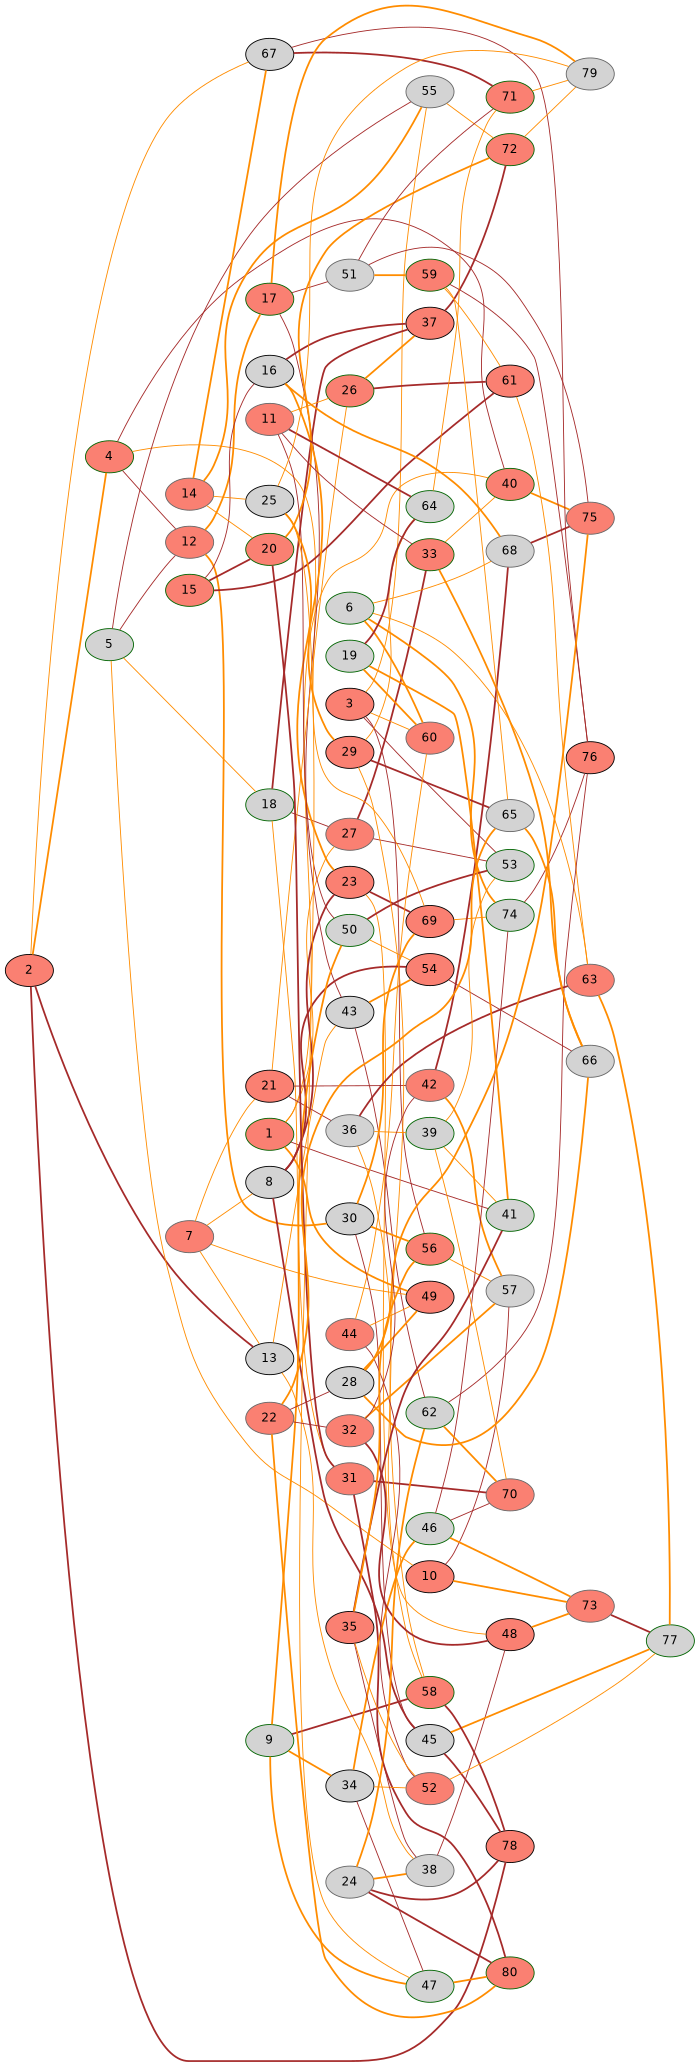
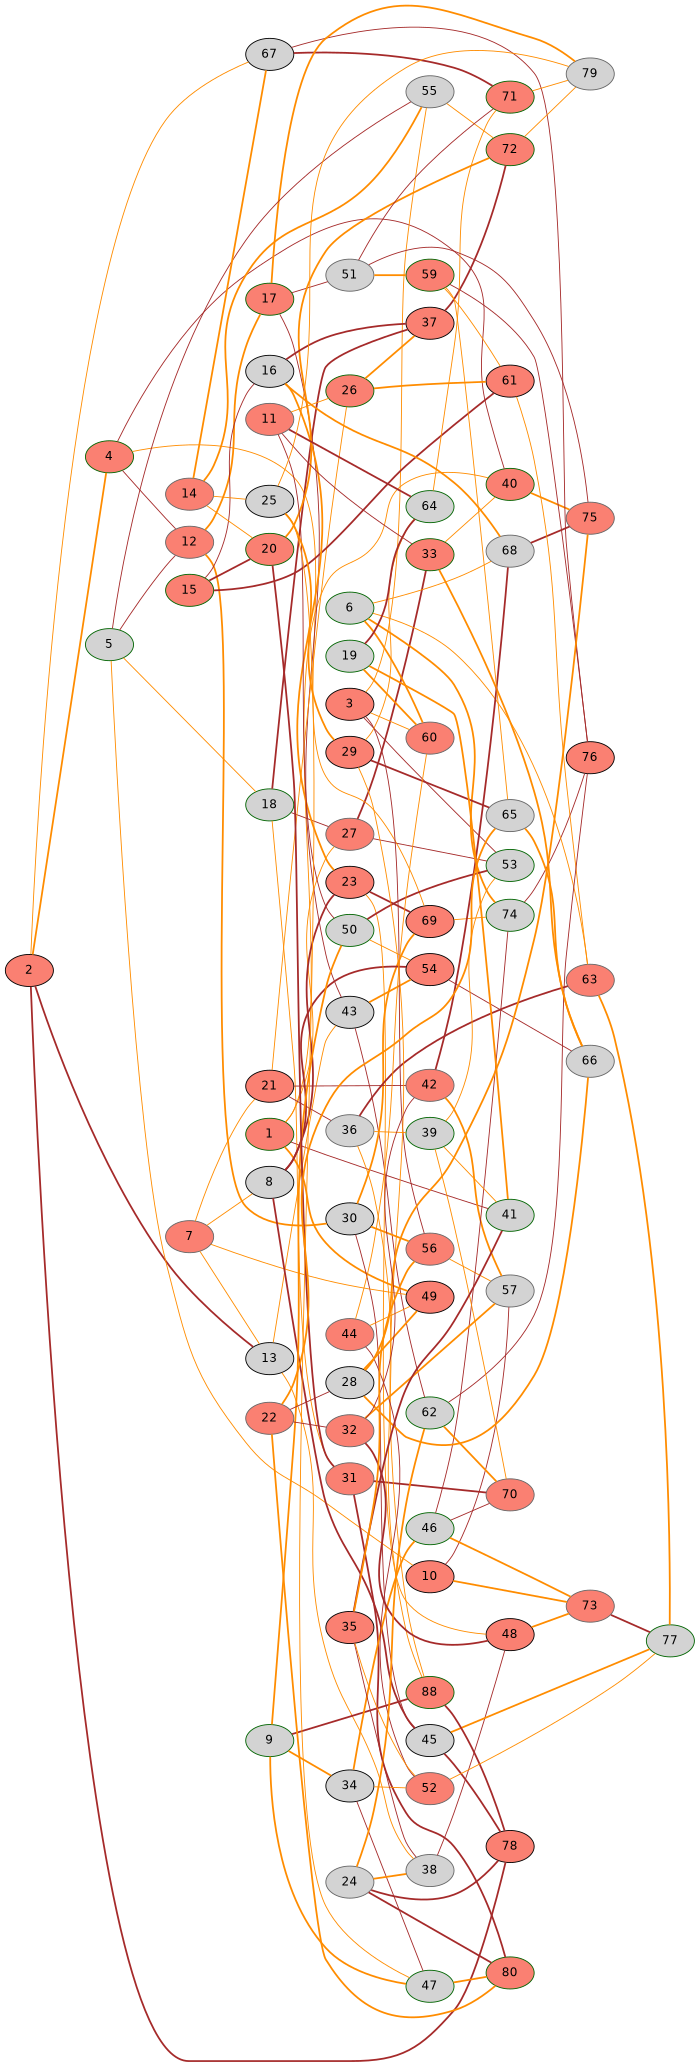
edge "61" -- "26": color brown -> darkorange
node "56": color darkgreen -> gray40
node "58": label "58" -> "88"
